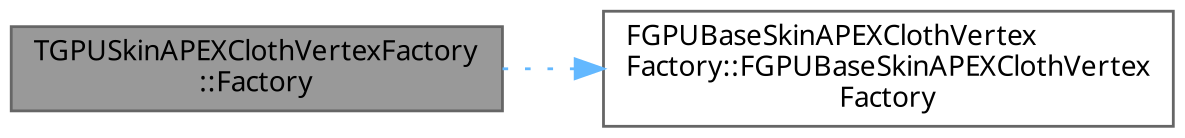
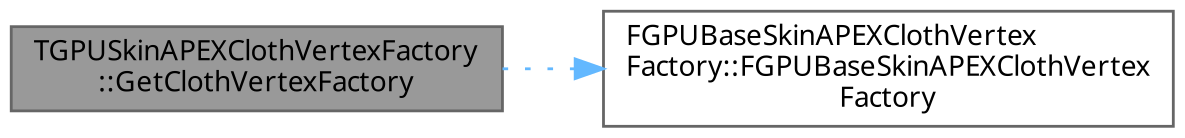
node "TGPUSkinAPEXClothVertexFactory ::Factory": label "TGPUSkinAPEXClothVertexFactory ::Factory" -> "TGPUSkinAPEXClothVertexFactory ::GetClothVertexFactory"
